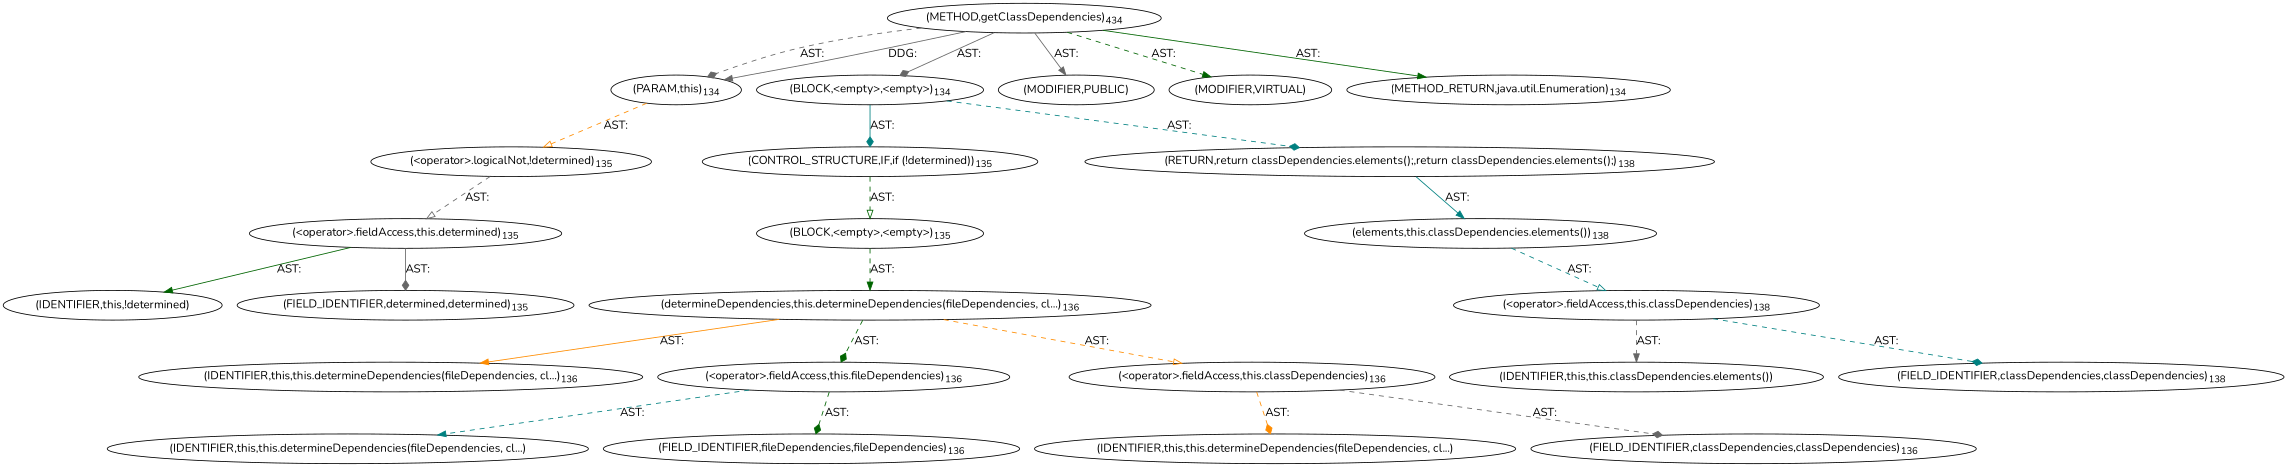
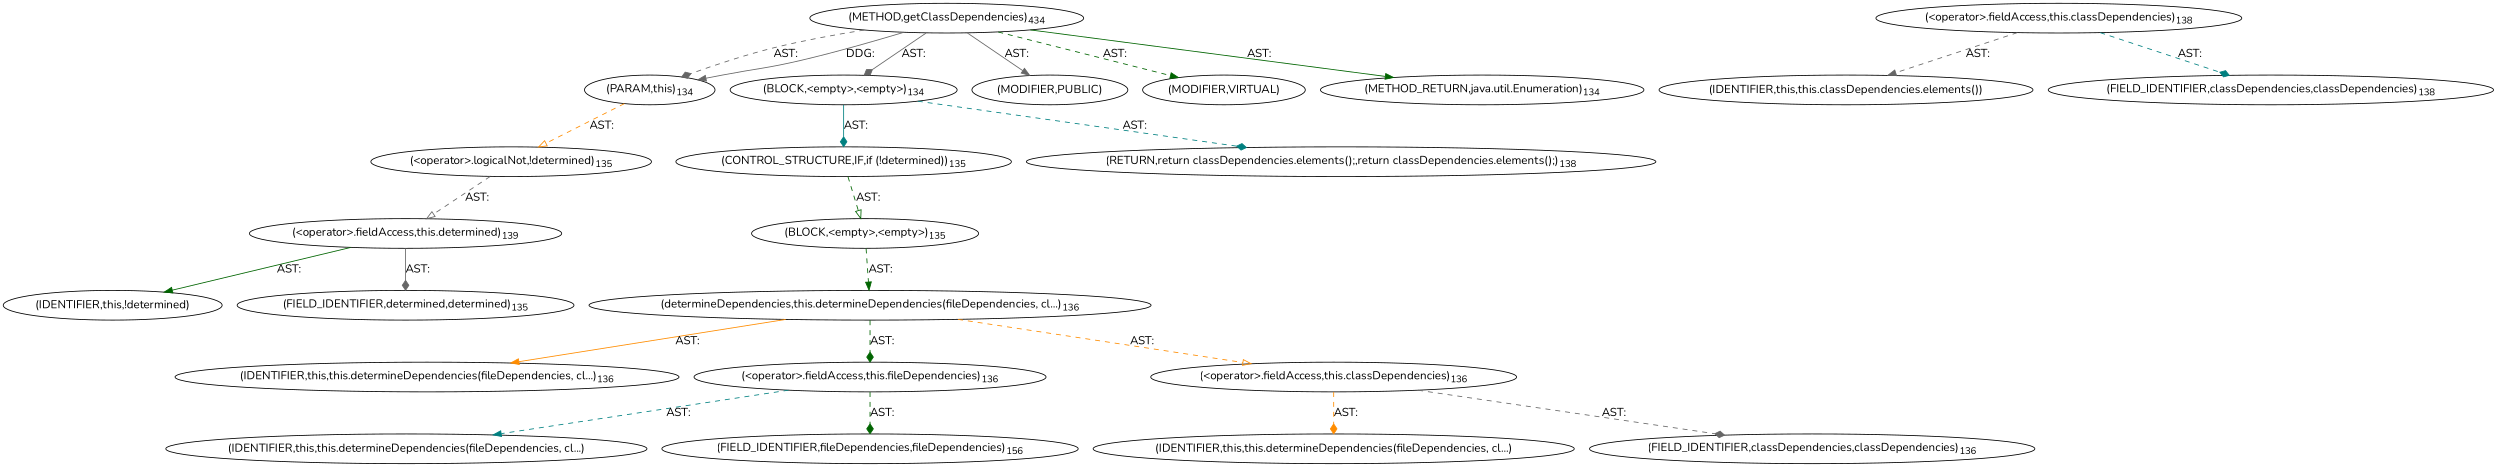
node "(<operator>.fieldAccess,this.determined)": text "135" -> "139"
node "(elements,this.classDependencies.elements())": removed
node "(FIELD_IDENTIFIER,fileDependencies,fileDependencies)": text "136" -> "156"
